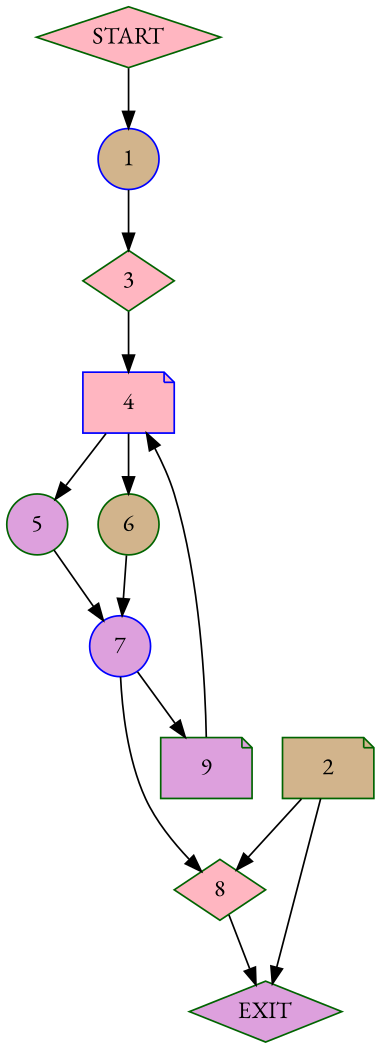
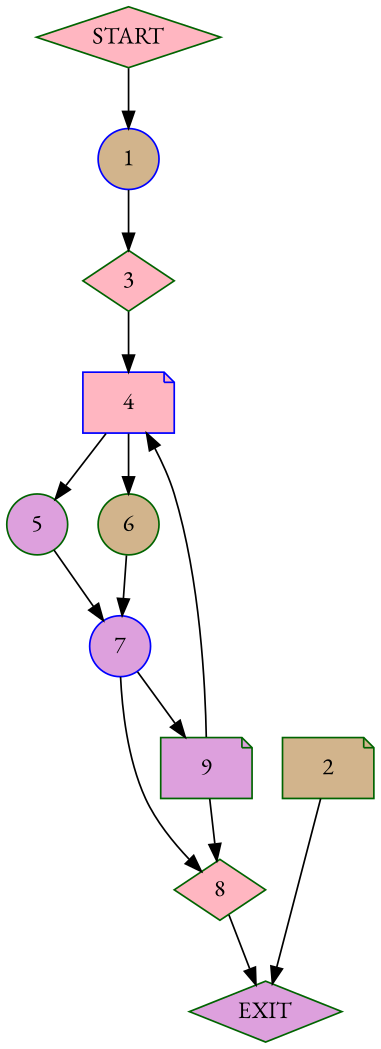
edge "2" -> "8": now "9" -> "8"
